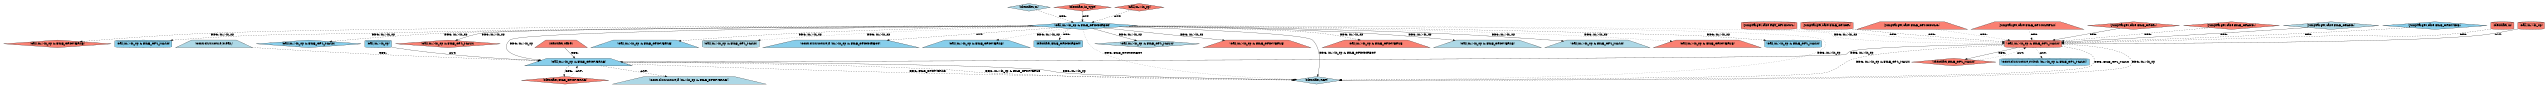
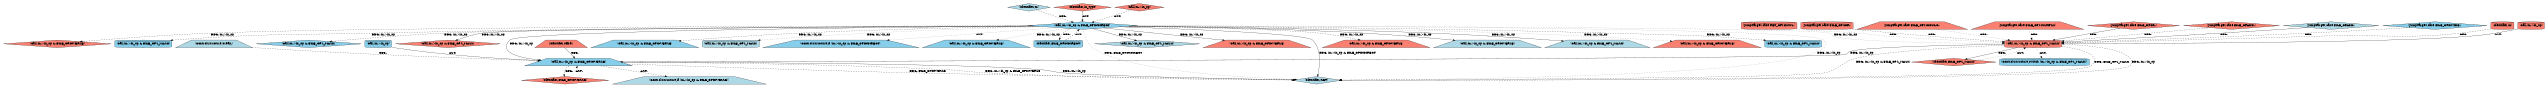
edge "(Call,m->in_op & FILE_OPINDIRECT)" -> "(ControlStructure,if (m->in_op & FILE_OPINDIRECT))": style dashed -> dotted
edge "(Identifier,FILE_OPINDIRECT)" -> "(Call,m->in_op & FILE_OPINDIRECT)": added, label "AST:"
